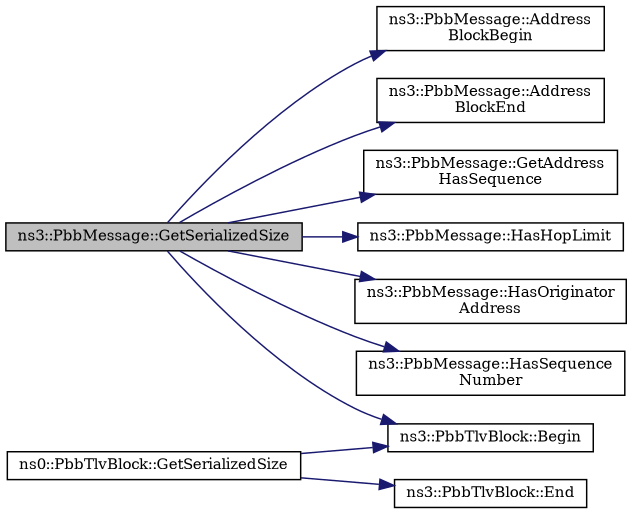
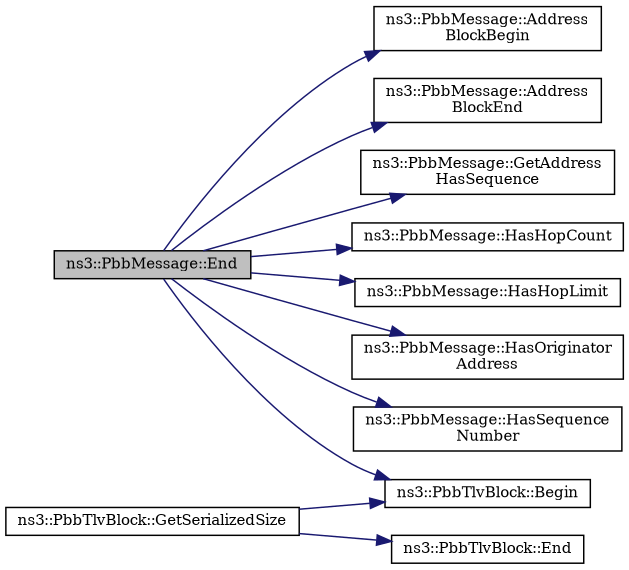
node "ns3::PbbMessage::GetSerializedSize": label "ns3::PbbMessage::GetSerializedSize" -> "ns3::PbbMessage::End"
node "ns3::PbbMessage::HasHopCount": added
node "ns0::PbbTlvBlock::GetSerializedSize": label "ns0::PbbTlvBlock::GetSerializedSize" -> "ns3::PbbTlvBlock::GetSerializedSize"
